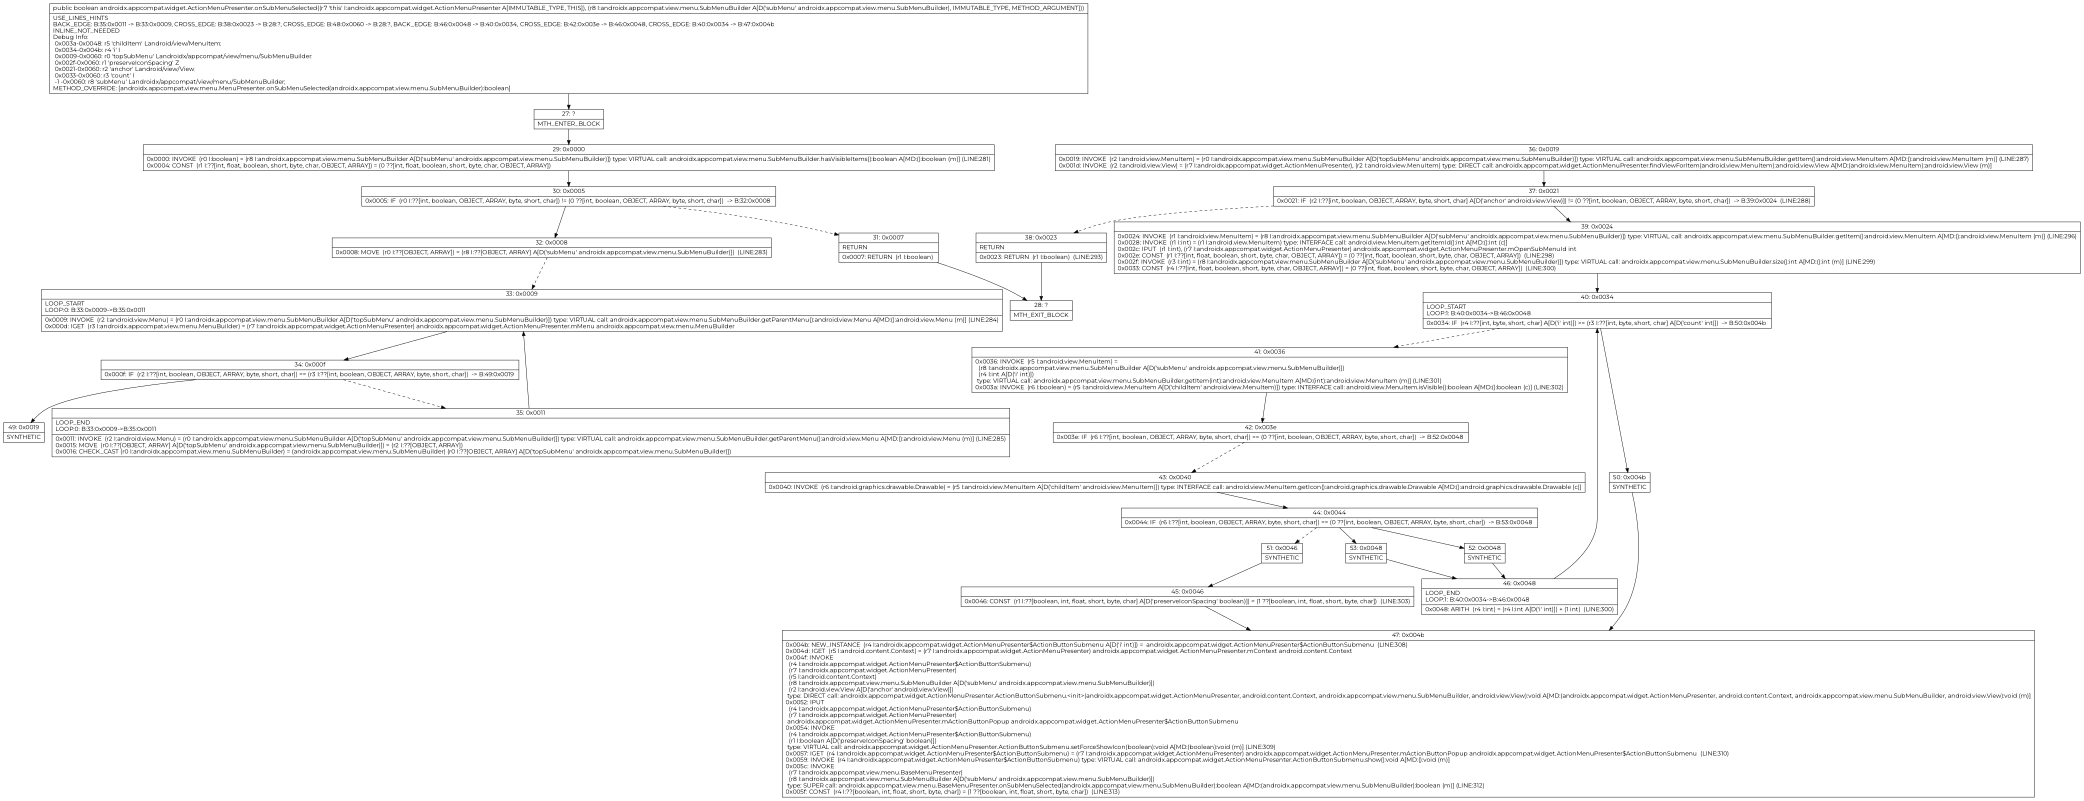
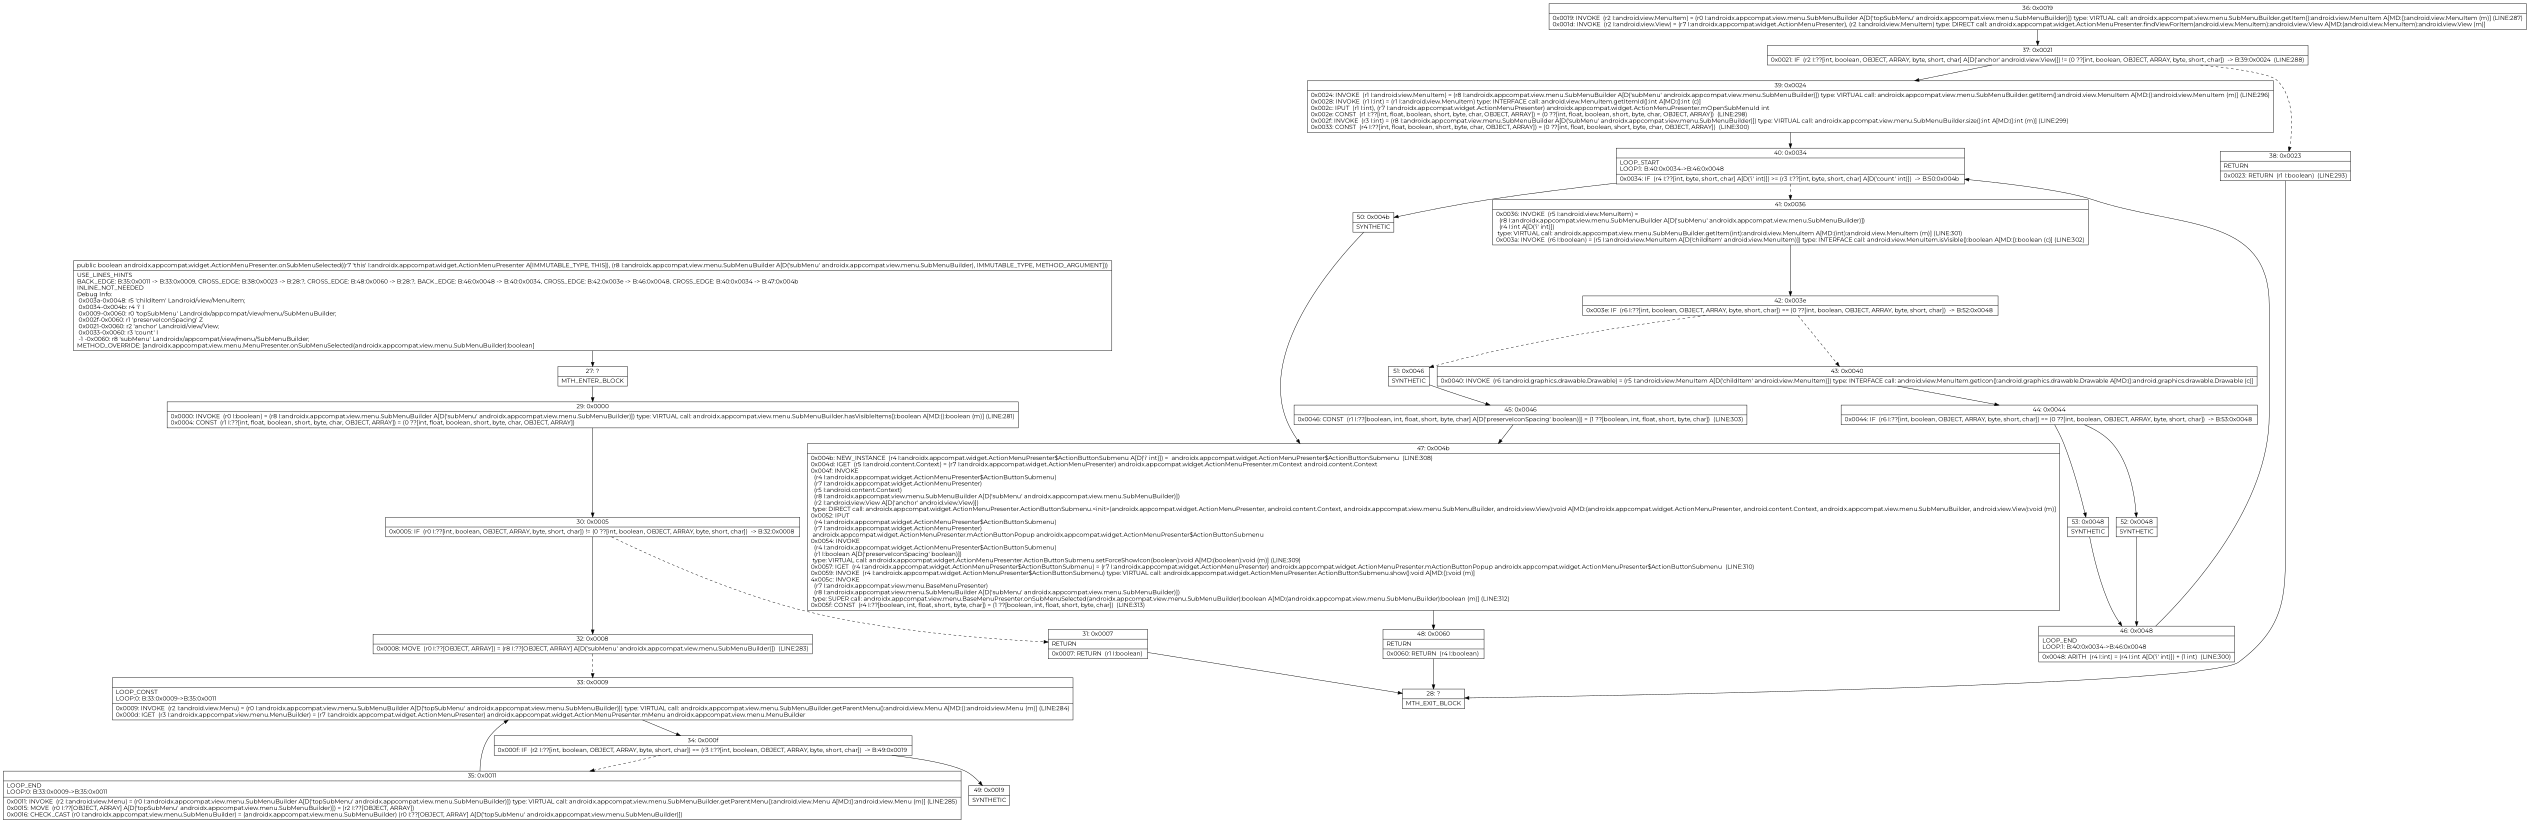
node "33: 0x0009": text "LOOP_START" -> "LOOP_CONST"
edge "44: 0x0044" -> "51: 0x0046": now "42: 0x003e" -> "51: 0x0046"
node "48: 0x0060": added
node "47: 0x004b": text "0x005c: INVOKE" -> "4x005c: INVOKE"
